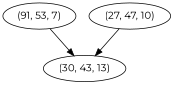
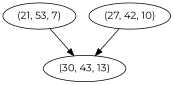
node "(91, 53, 7)": label "(91, 53, 7)" -> "(21, 53, 7)"
node "(27, 47, 10)": label "(27, 47, 10)" -> "(27, 42, 10)"
